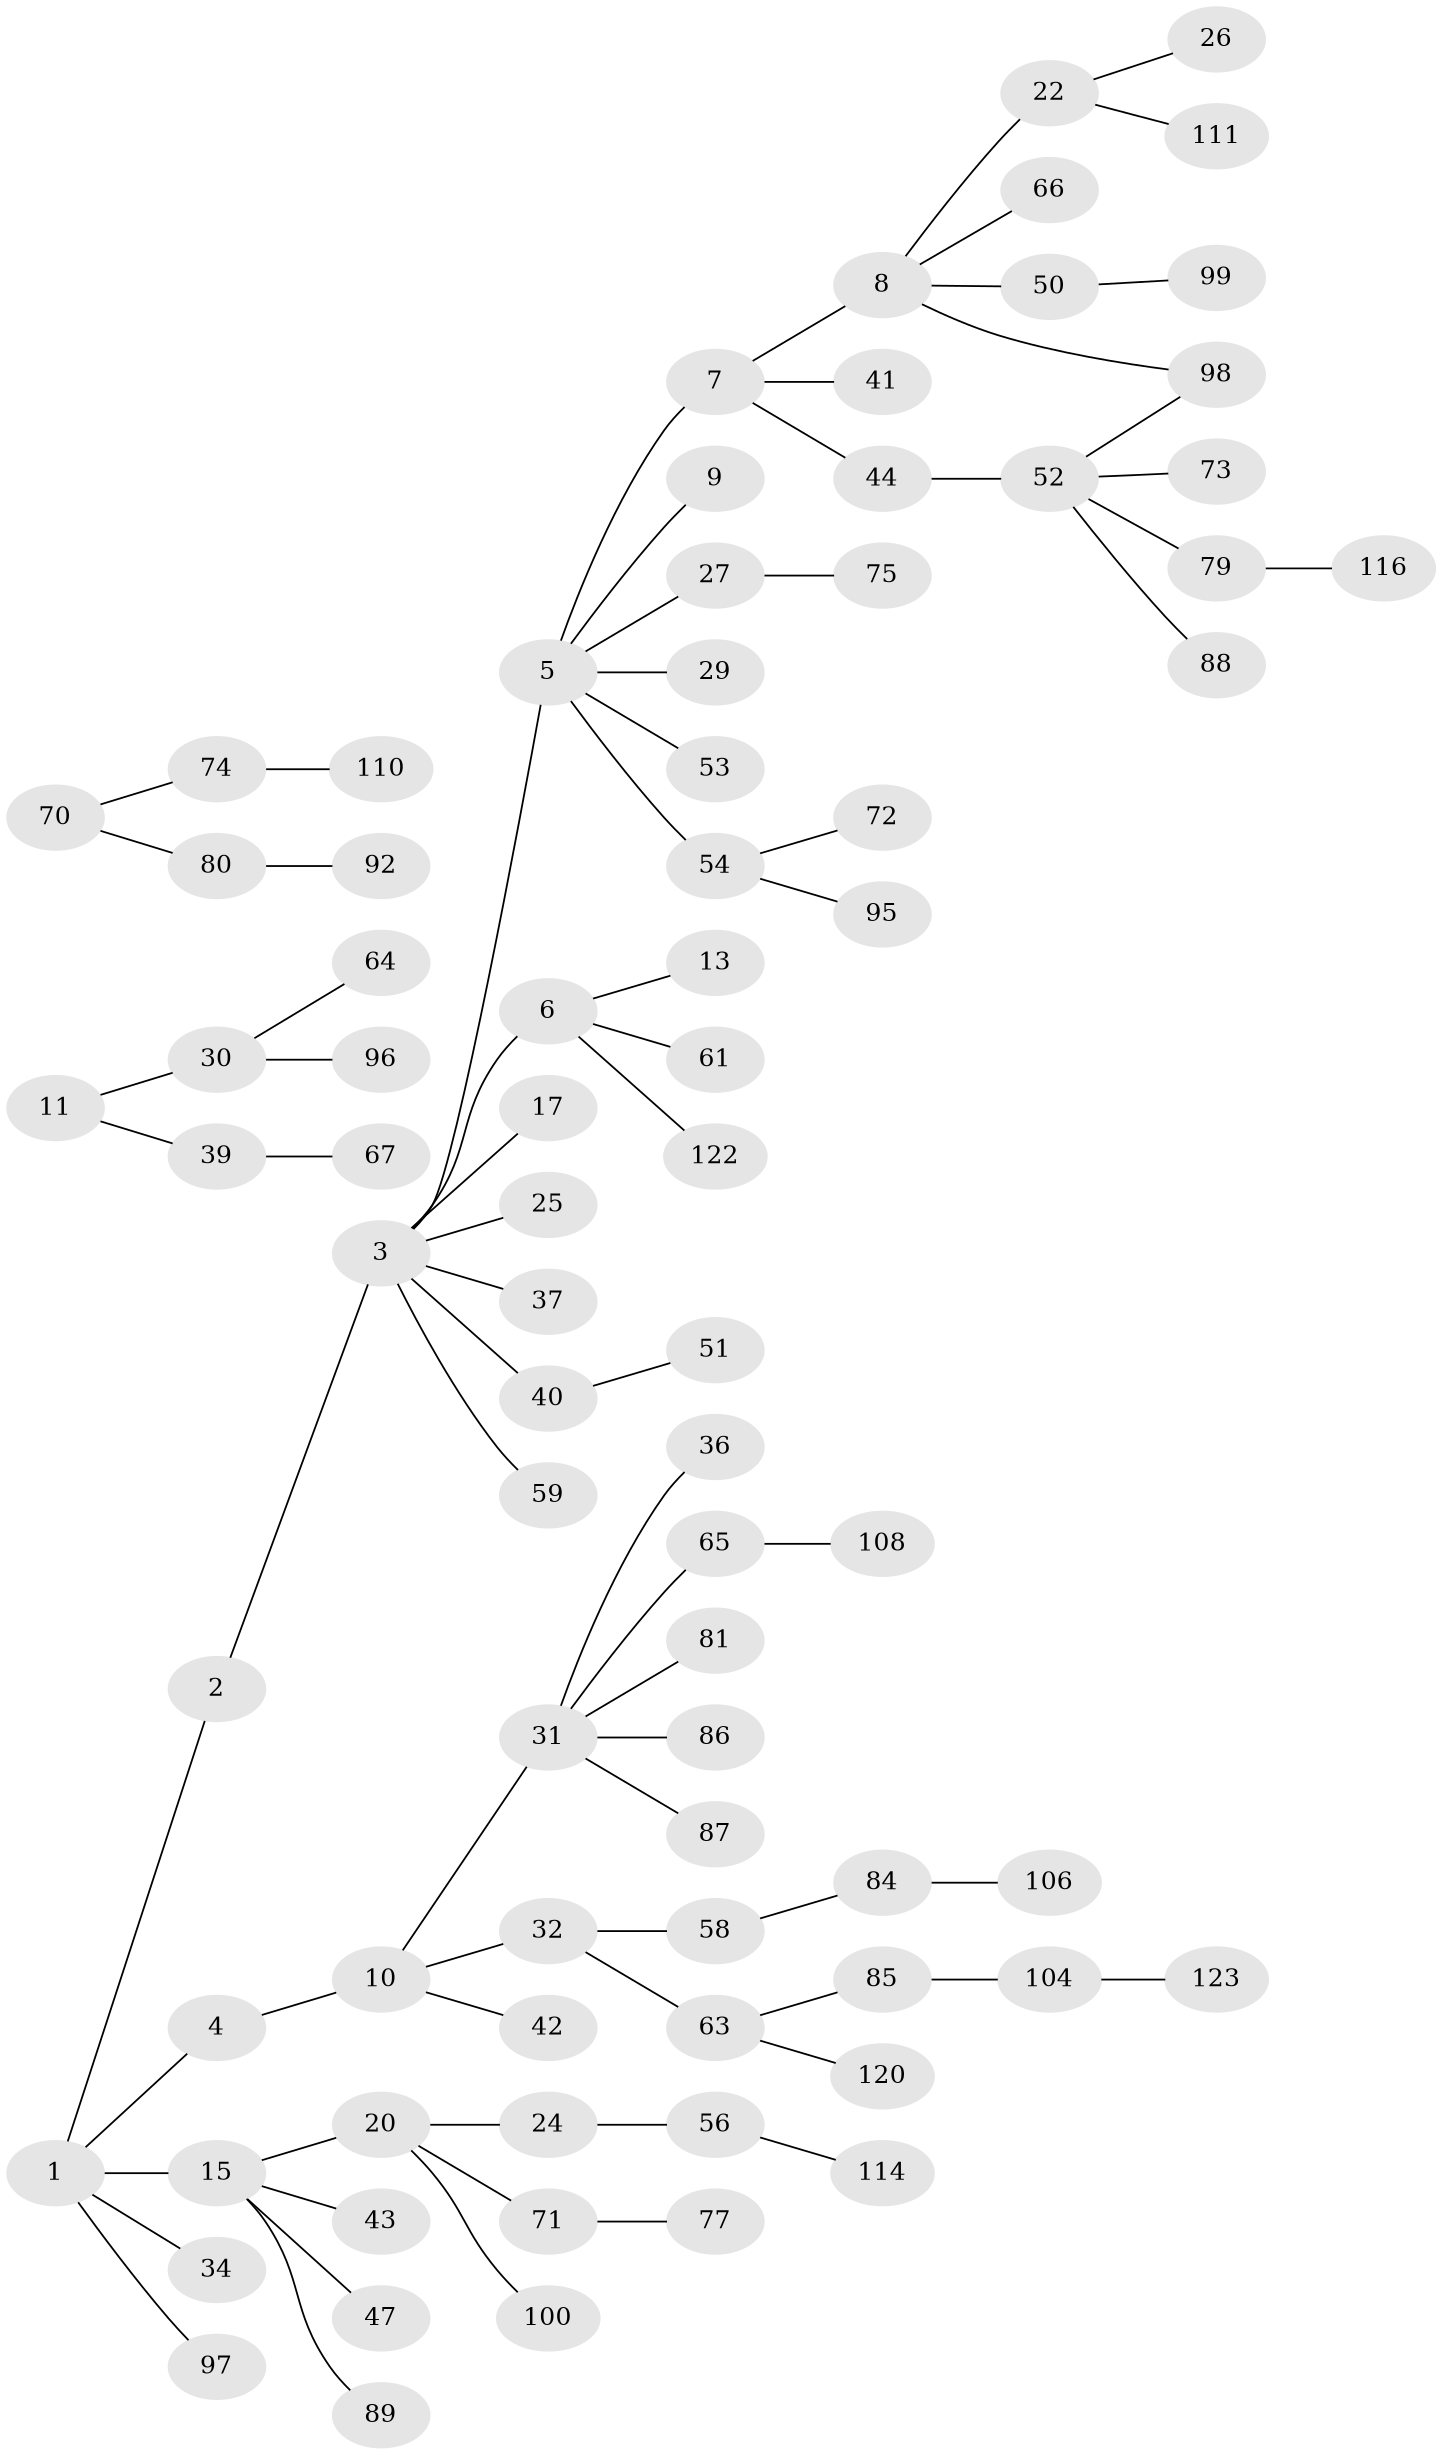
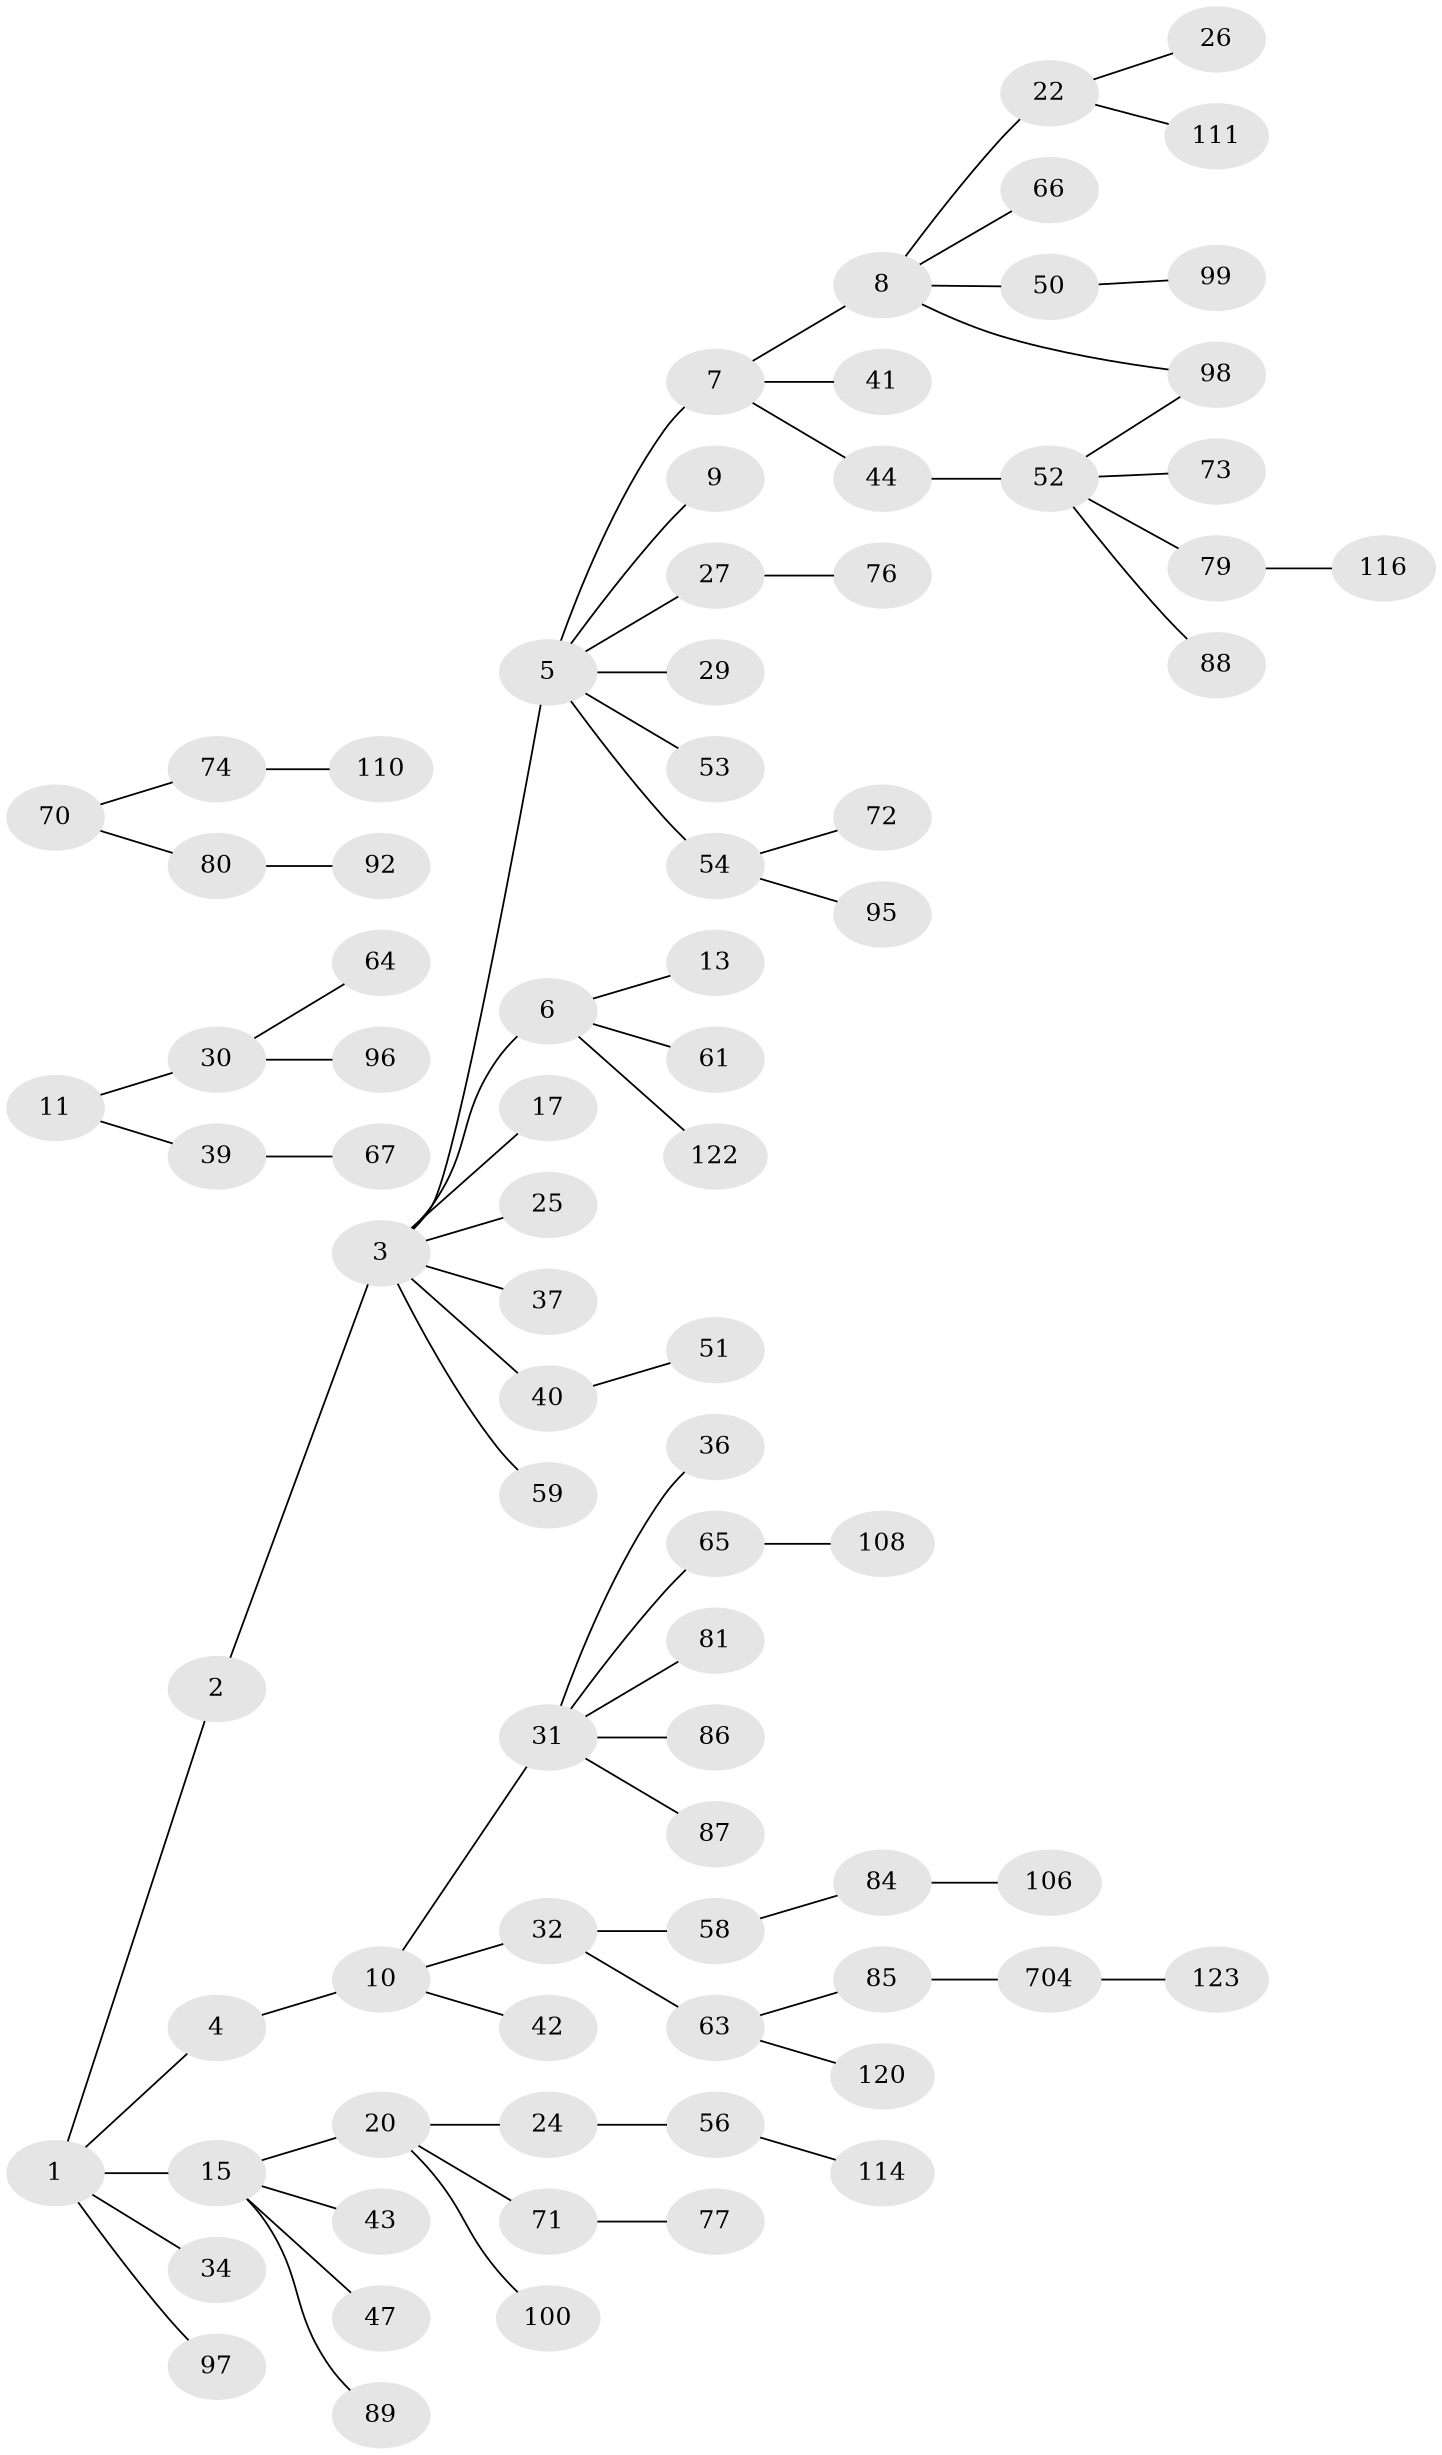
node "75": label "75" -> "76"
node "104": label "104" -> "704"
